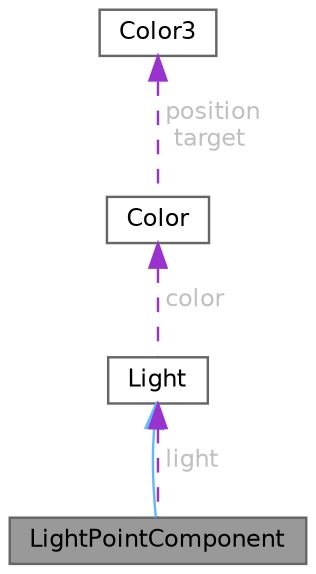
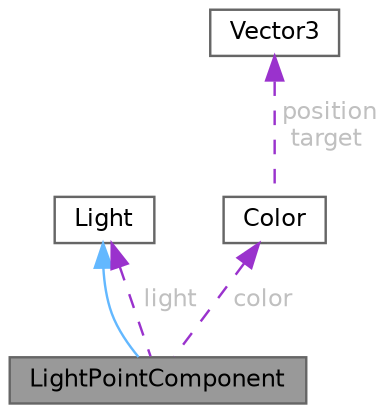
node "Color3": label "Color3" -> "Vector3"
edge "Light" -> "Color": now "LightPointComponent" -> "Color"
